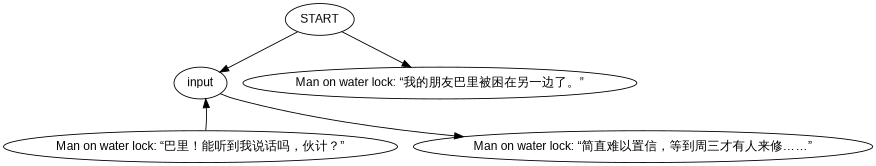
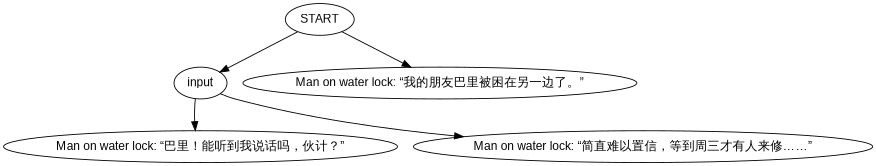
edge "Man on water lock: “巴里！能听到我说话吗，伙计？”" -> "input": reversed
